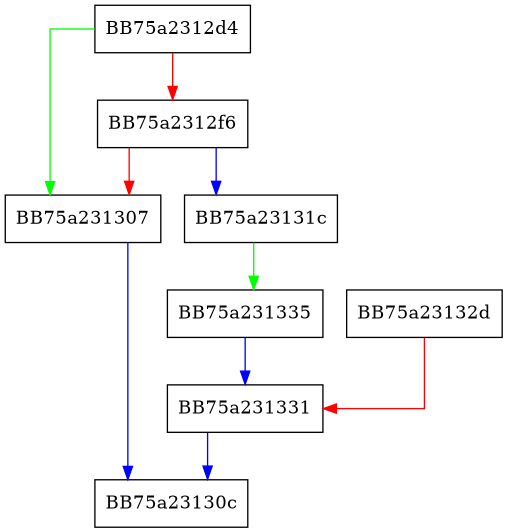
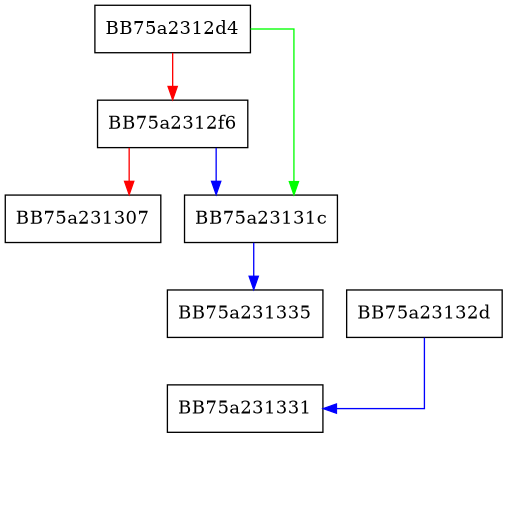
edge "BB75a2312d4" -> "BB75a231307": now "BB75a2312d4" -> "BB75a23131c"
edge "BB75a23131c" -> "BB75a231335": color green -> blue
edge "BB75a231335" -> "BB75a231331": removed
edge "BB75a23132d" -> "BB75a231331": color red -> blue
node "BB75a23130c": removed
